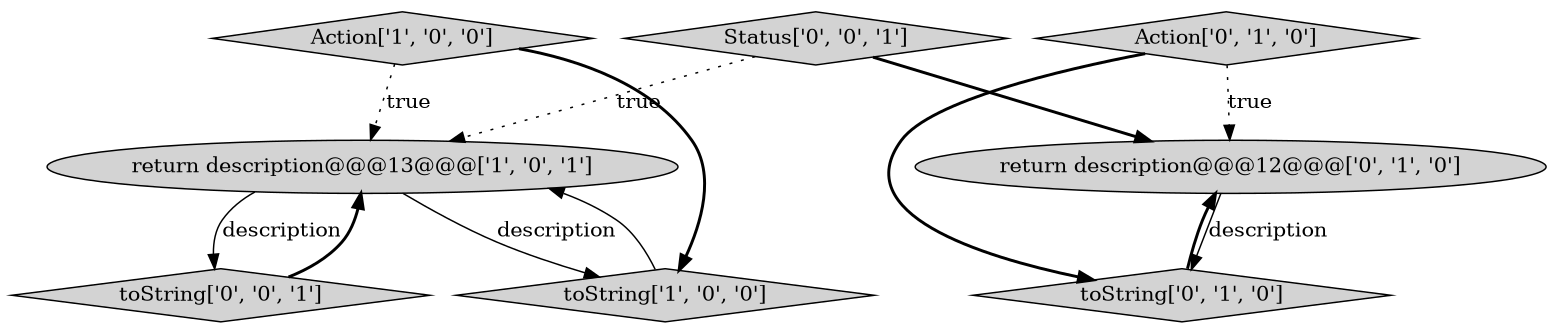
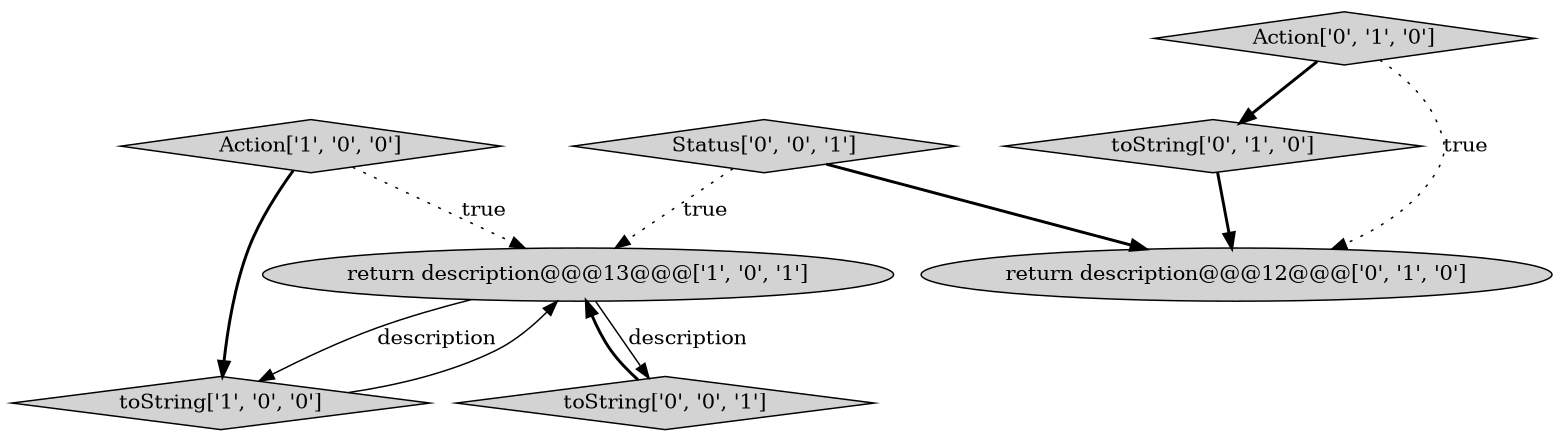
edge "return description@@@12@@@['0', '1', '0']" -> "toString['0', '1', '0']": removed, label "description"
